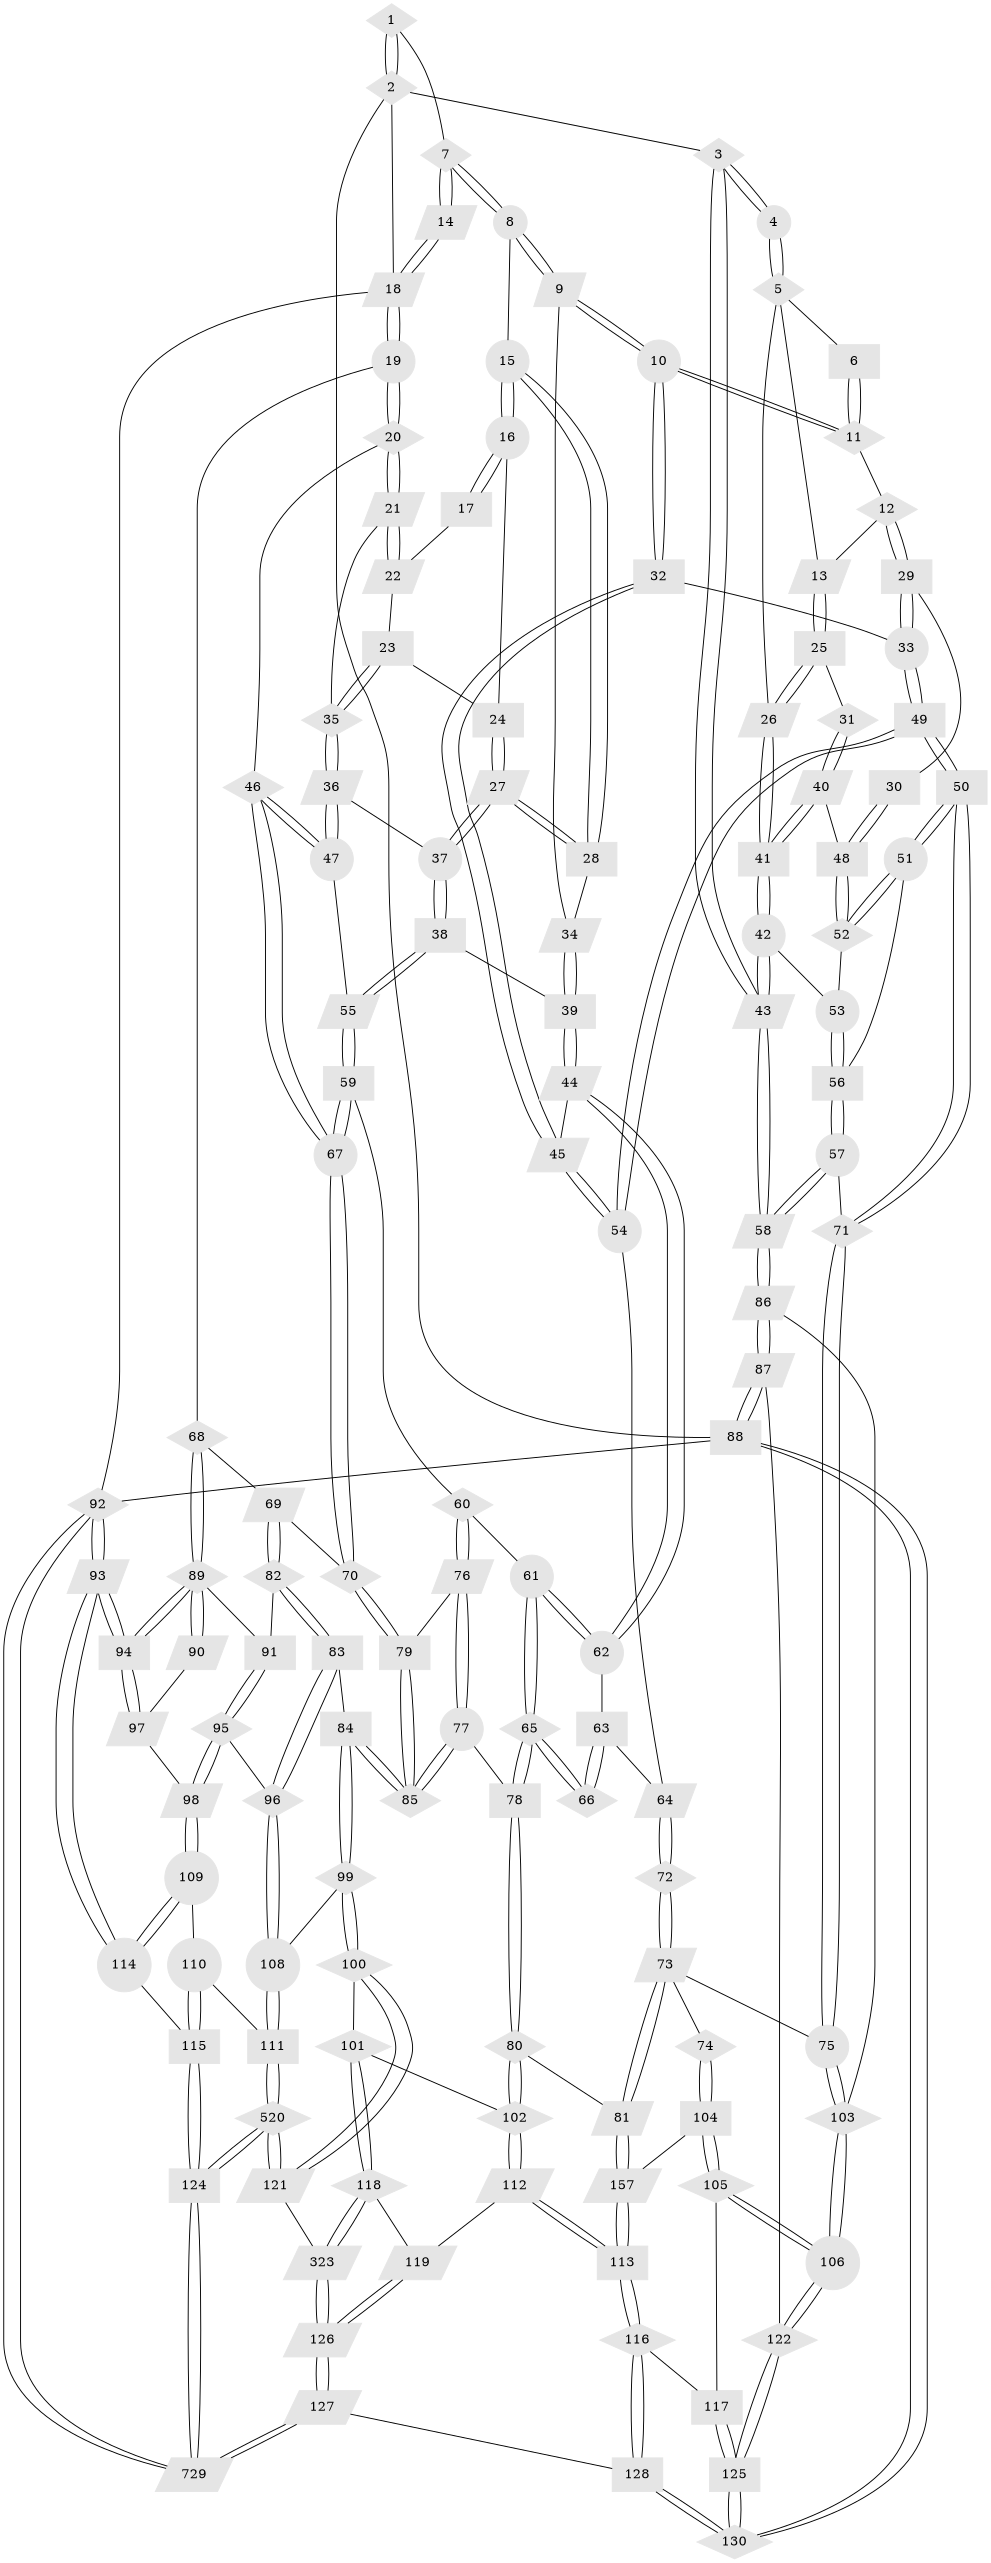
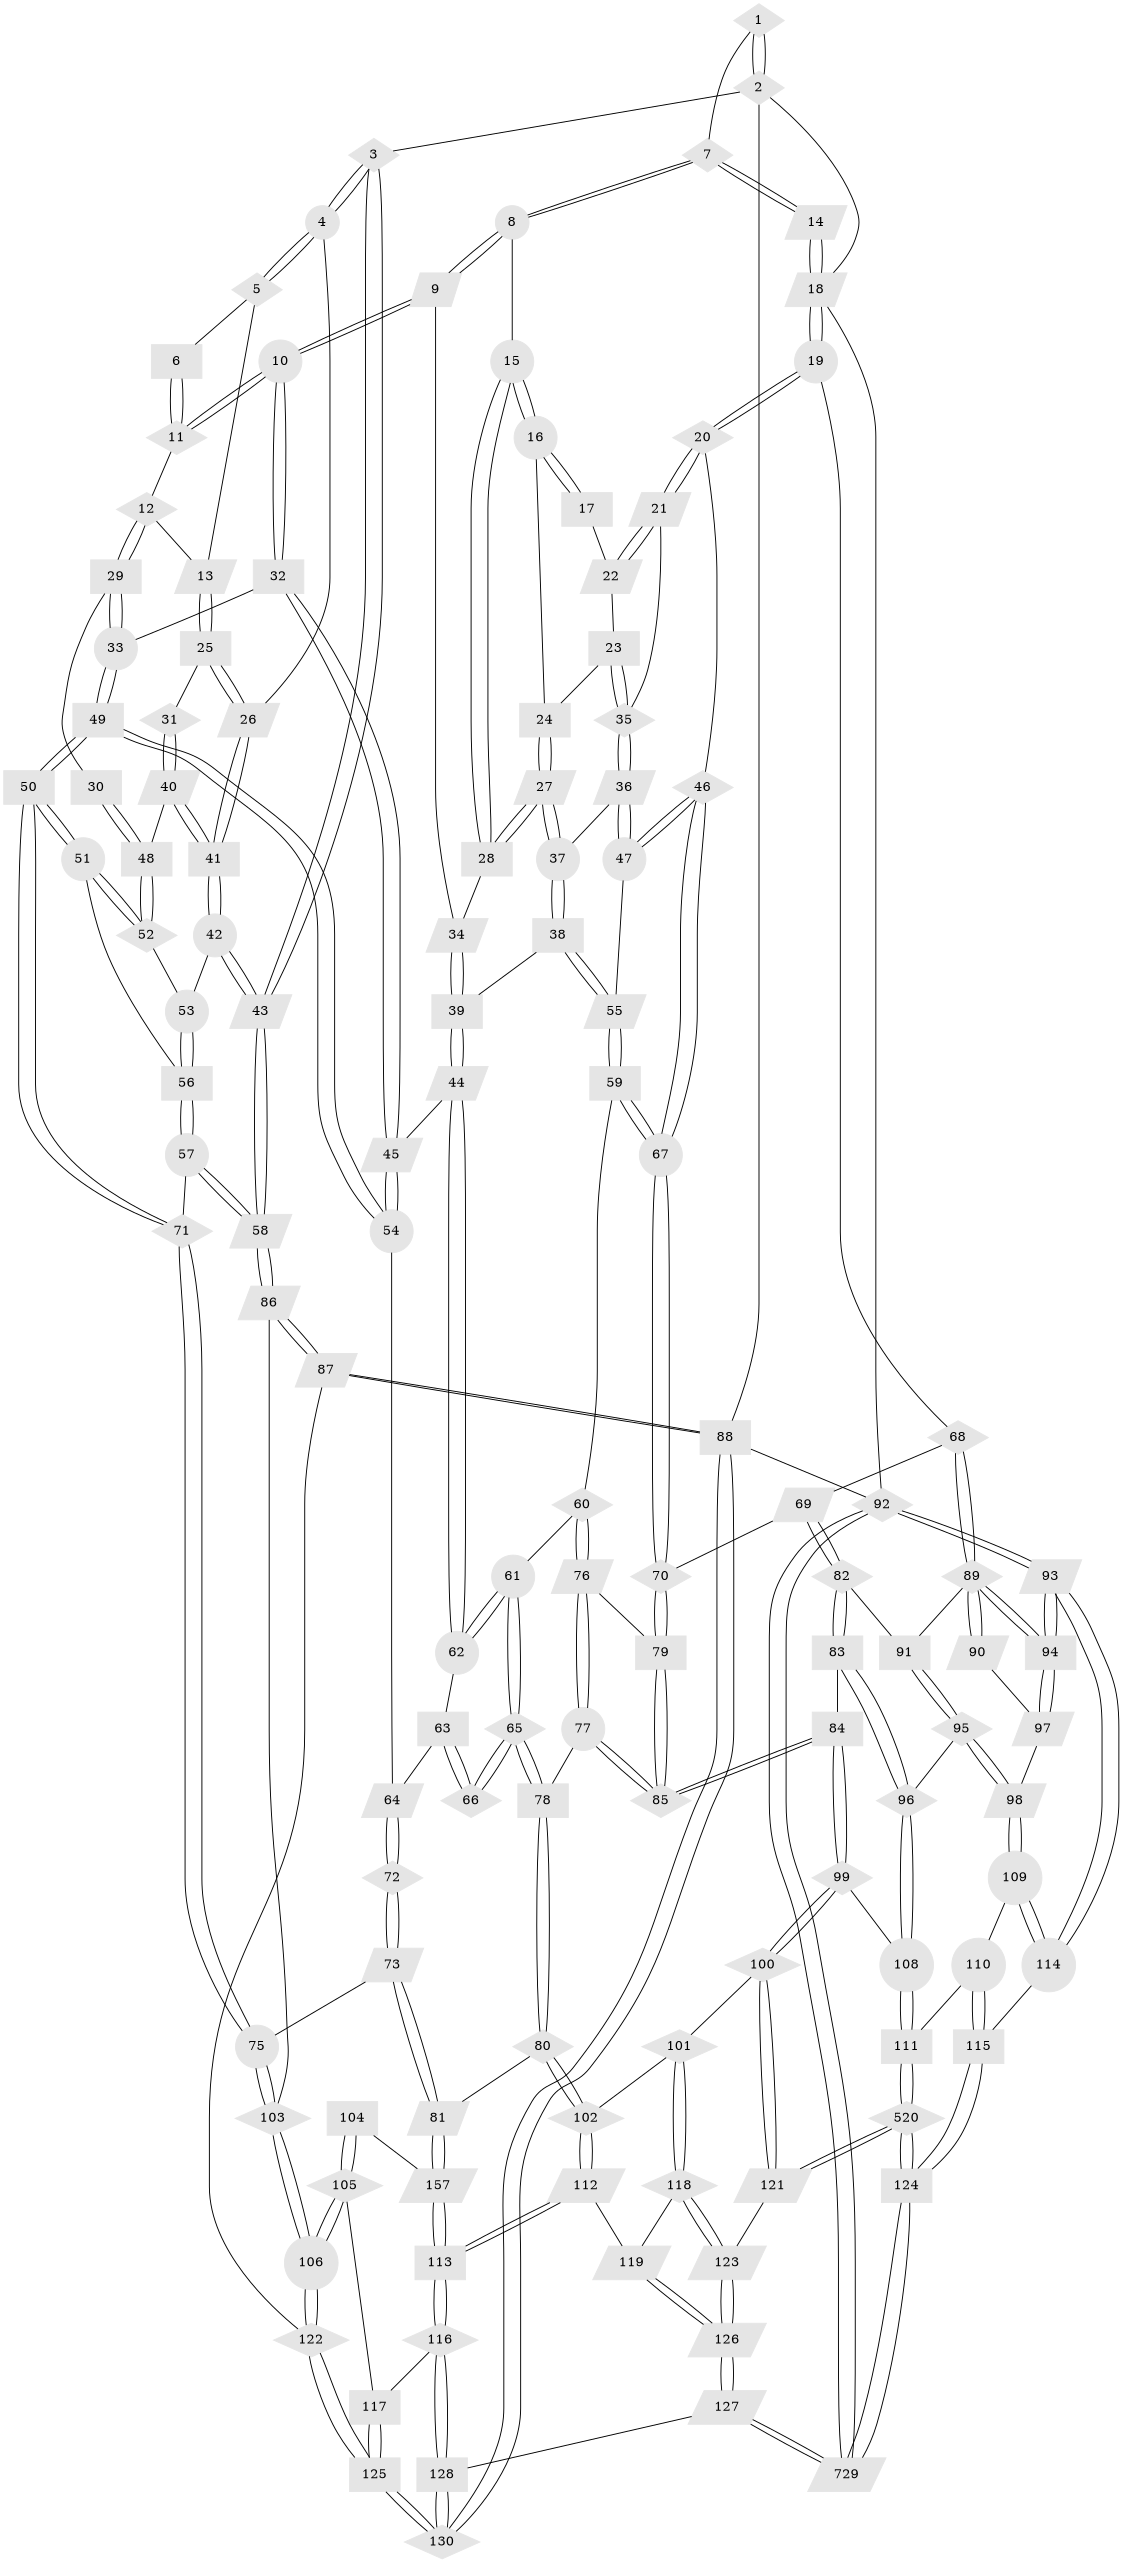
edge "5" -- "26": now "4" -- "26"
node "74": removed
node "323": label "323" -> "123"
